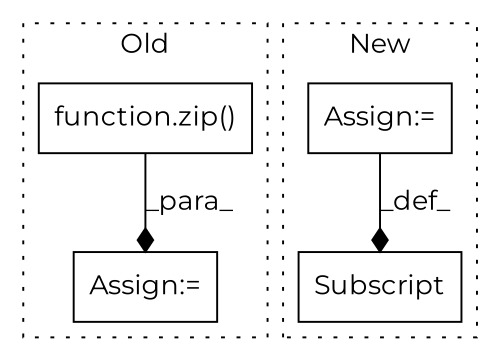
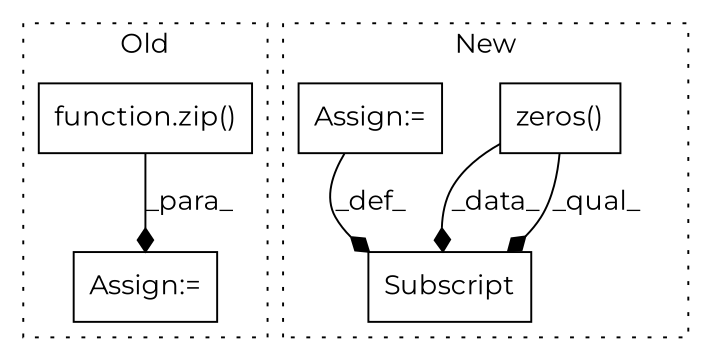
node "zeros()": added
